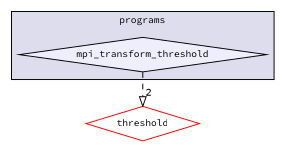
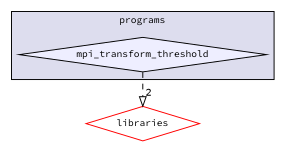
node "threshold": label "threshold" -> "libraries"
